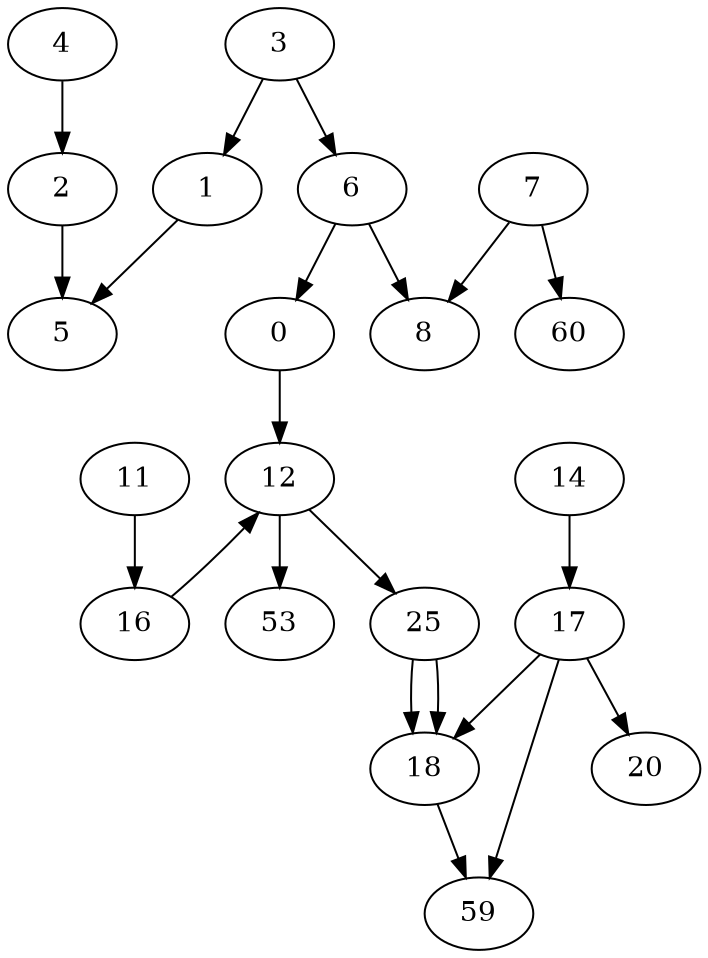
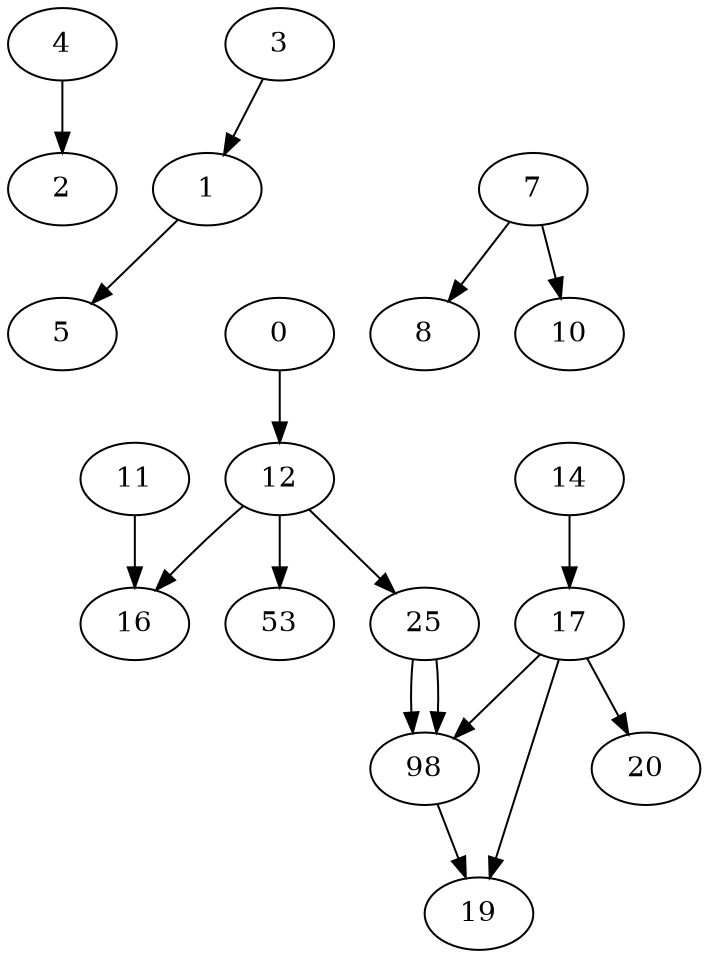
node "6": removed
edge "2" -> "5": removed
node "60": label "60" -> "10"
edge "16" -> "12": reversed
node "18": label "18" -> "98"
node "59": label "59" -> "19"
